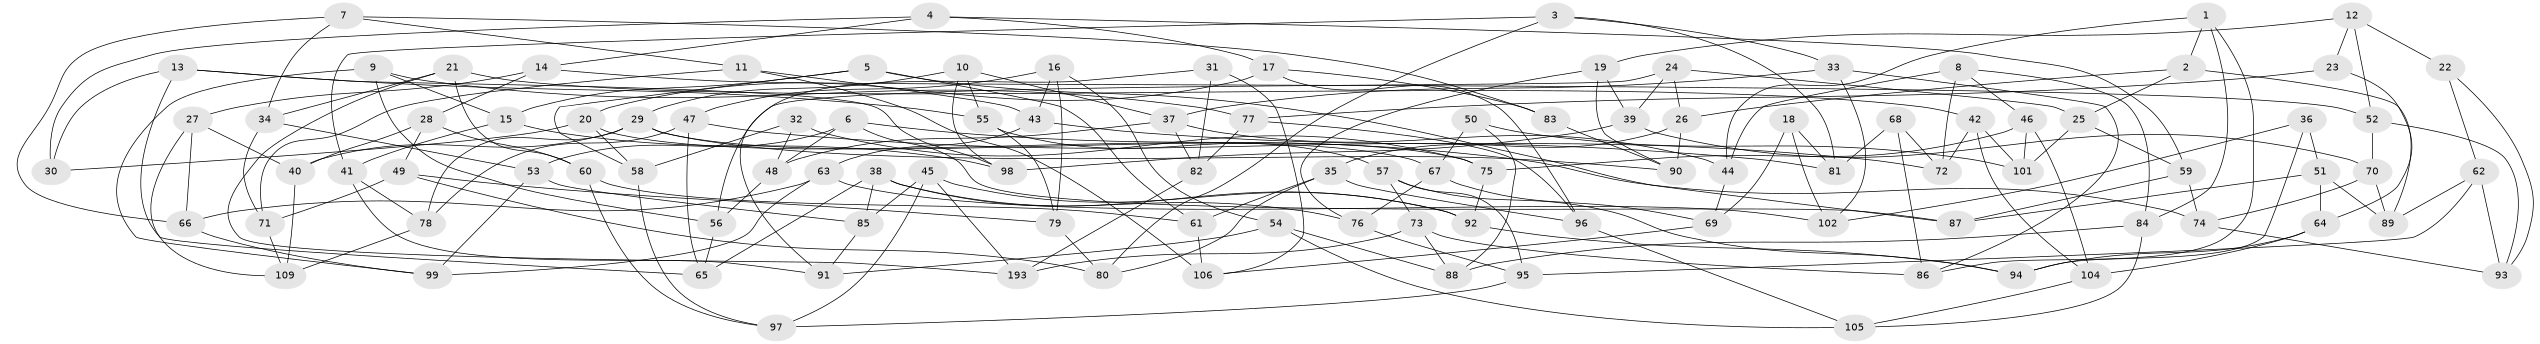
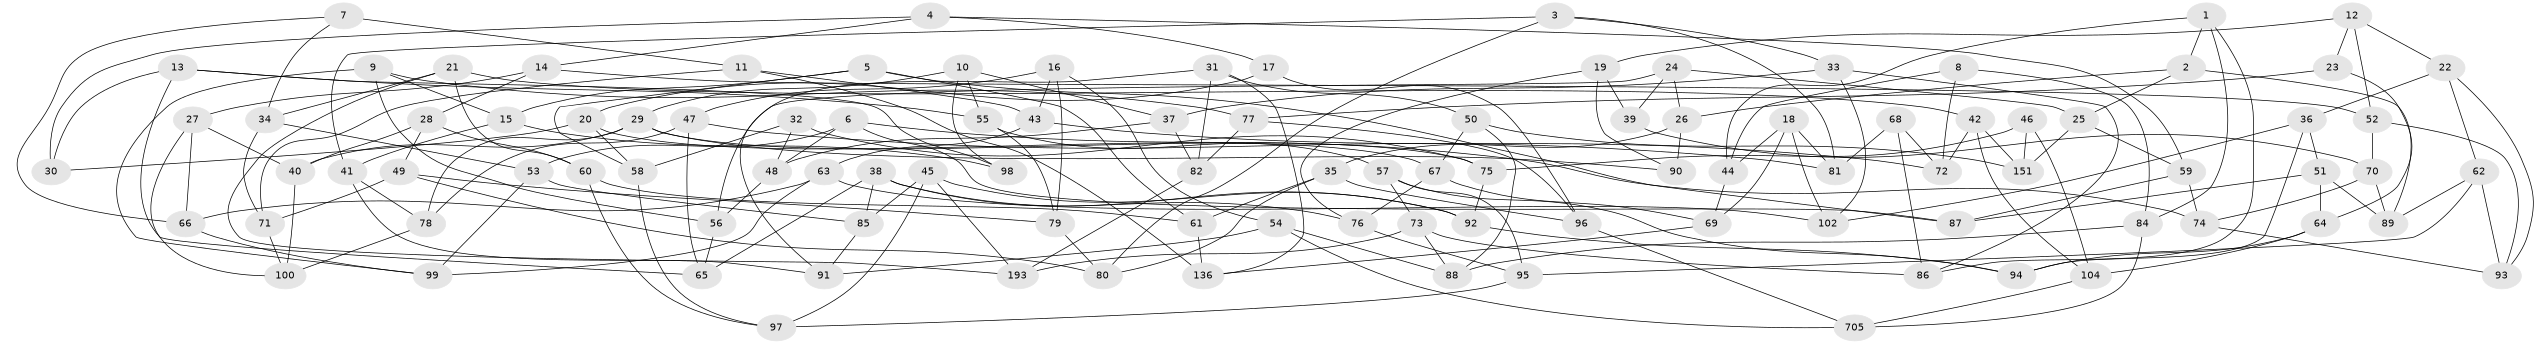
edge "22" -- "36": added
edge "8" -- "46": removed
edge "31" -- "50": added
node "83": removed
edge "37" -- "44": now "18" -- "44"
edge "39" -- "98": removed
node "101": label "101" -> "151"
node "109": label "109" -> "100"
node "106": label "106" -> "136"
node "105": label "105" -> "705"
